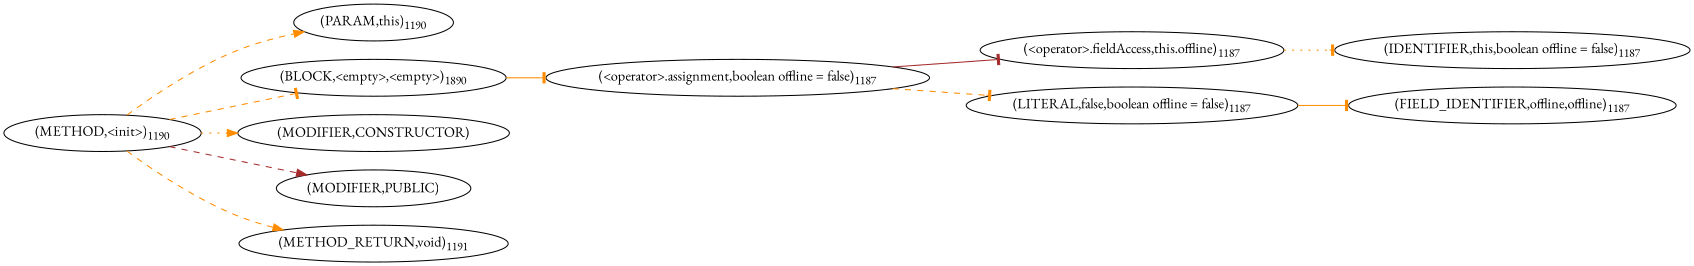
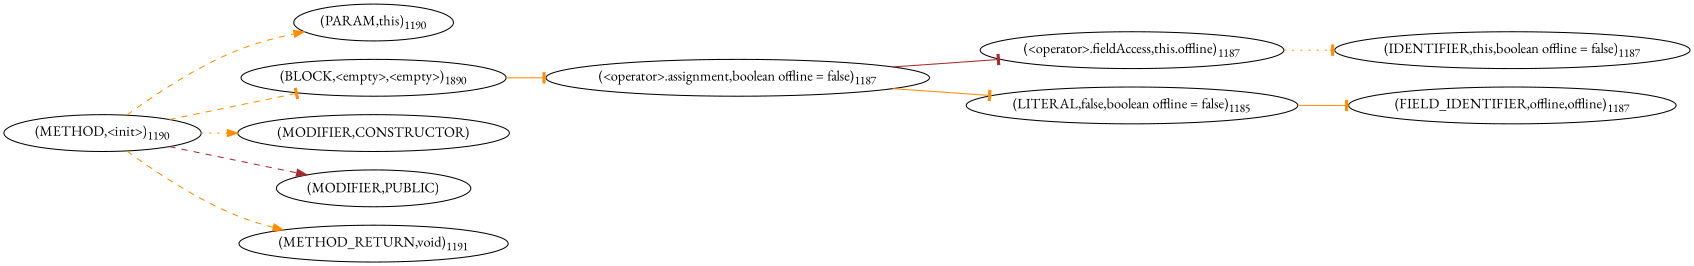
edge "(<operator>.assignment,boolean offline = false)" -> "(LITERAL,false,boolean offline = false)": style dashed -> solid
node "(LITERAL,false,boolean offline = false)": text "1187" -> "1185"
